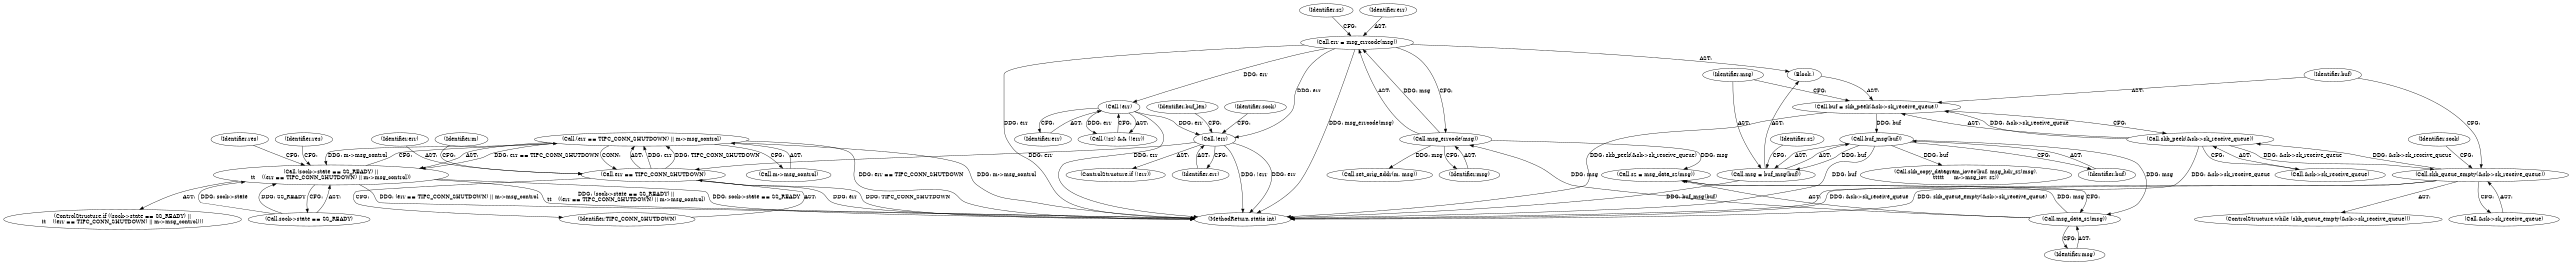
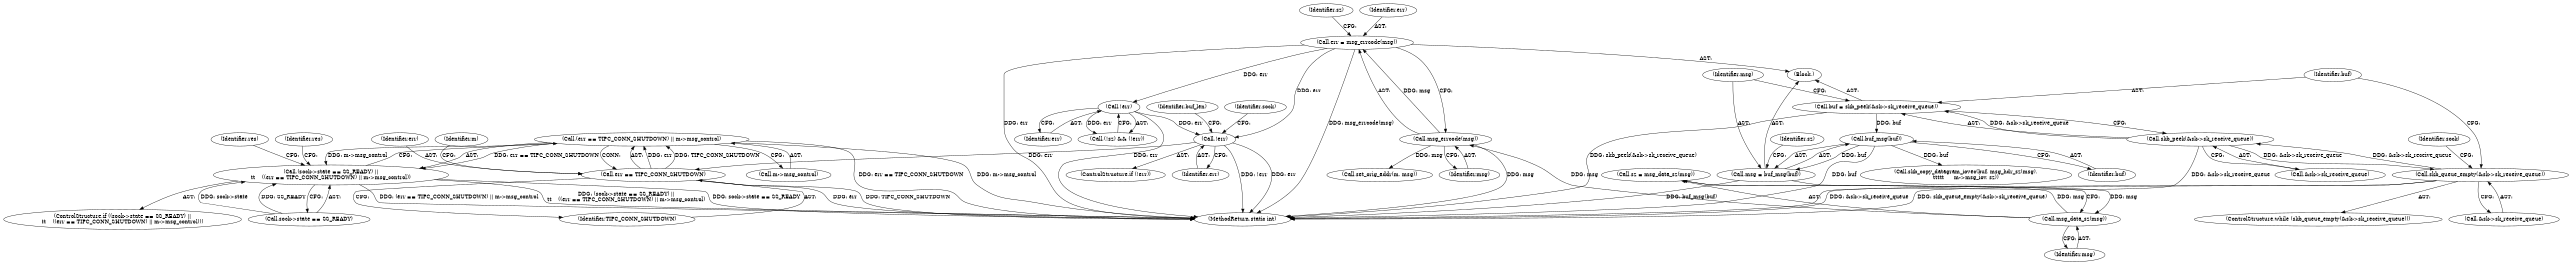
edge "(Block,)" -> "(Call,buf = skb_peek(&sk->sk_receive_queue))": reversed
edge "(Call,msg_errcode(msg))" -> "(Call,sz = msg_data_sz(msg))": now "(Call,msg_errcode(msg))" -> "(MethodReturn,static int)"
edge "(Call,buf_msg(buf))" -> "(Call,msg_data_sz(msg))": now "(Call,msg = buf_msg(buf))" -> "(Call,msg_data_sz(msg))"
